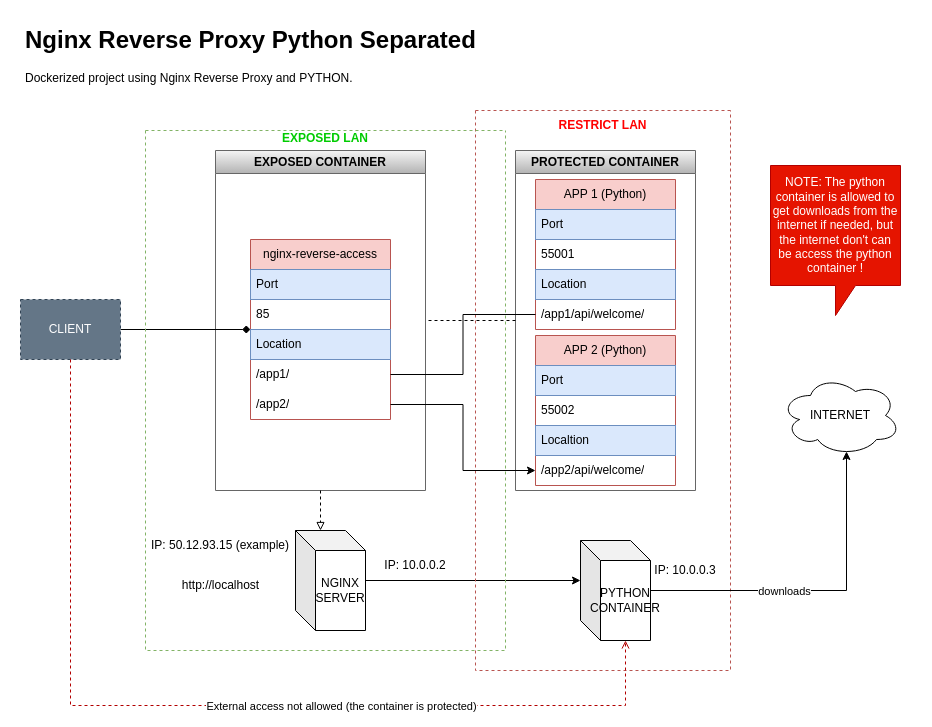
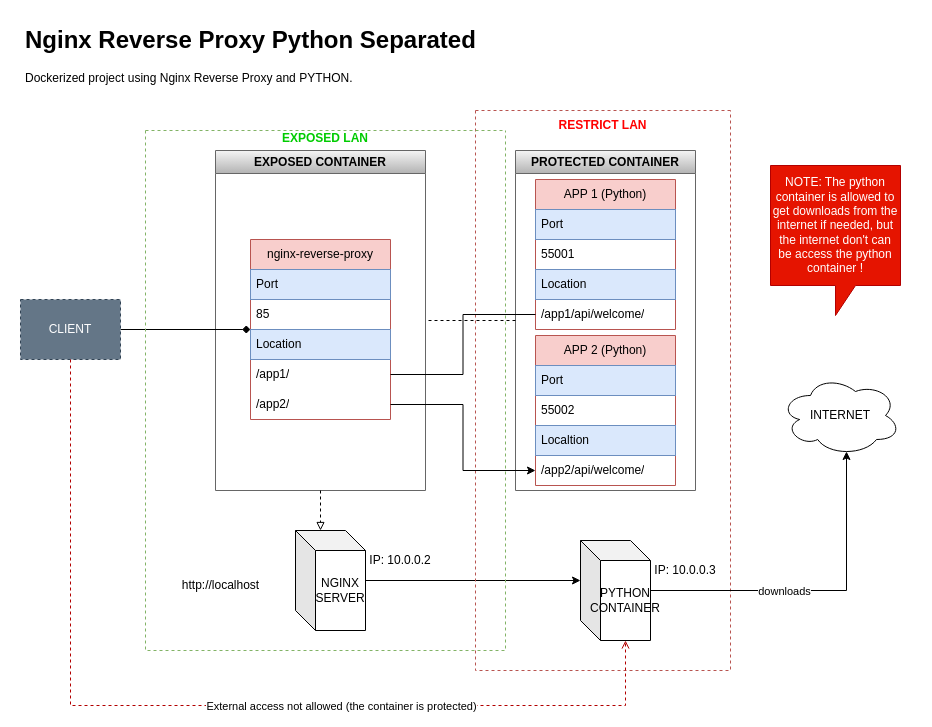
node "nginx-reverse-access": label "nginx-reverse-access" -> "nginx-reverse-proxy"
node "IP: 50.12.93.15 (example)": removed
node "IP: 10.0.0.2": moved (416, 566) -> (401, 561)
